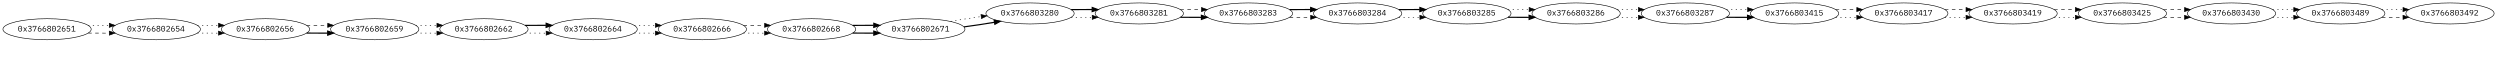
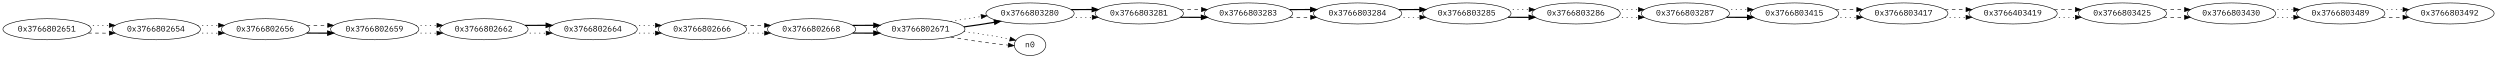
node "0x3766803419": label "0x3766803419" -> "0x3766403419"
node "n0": added
